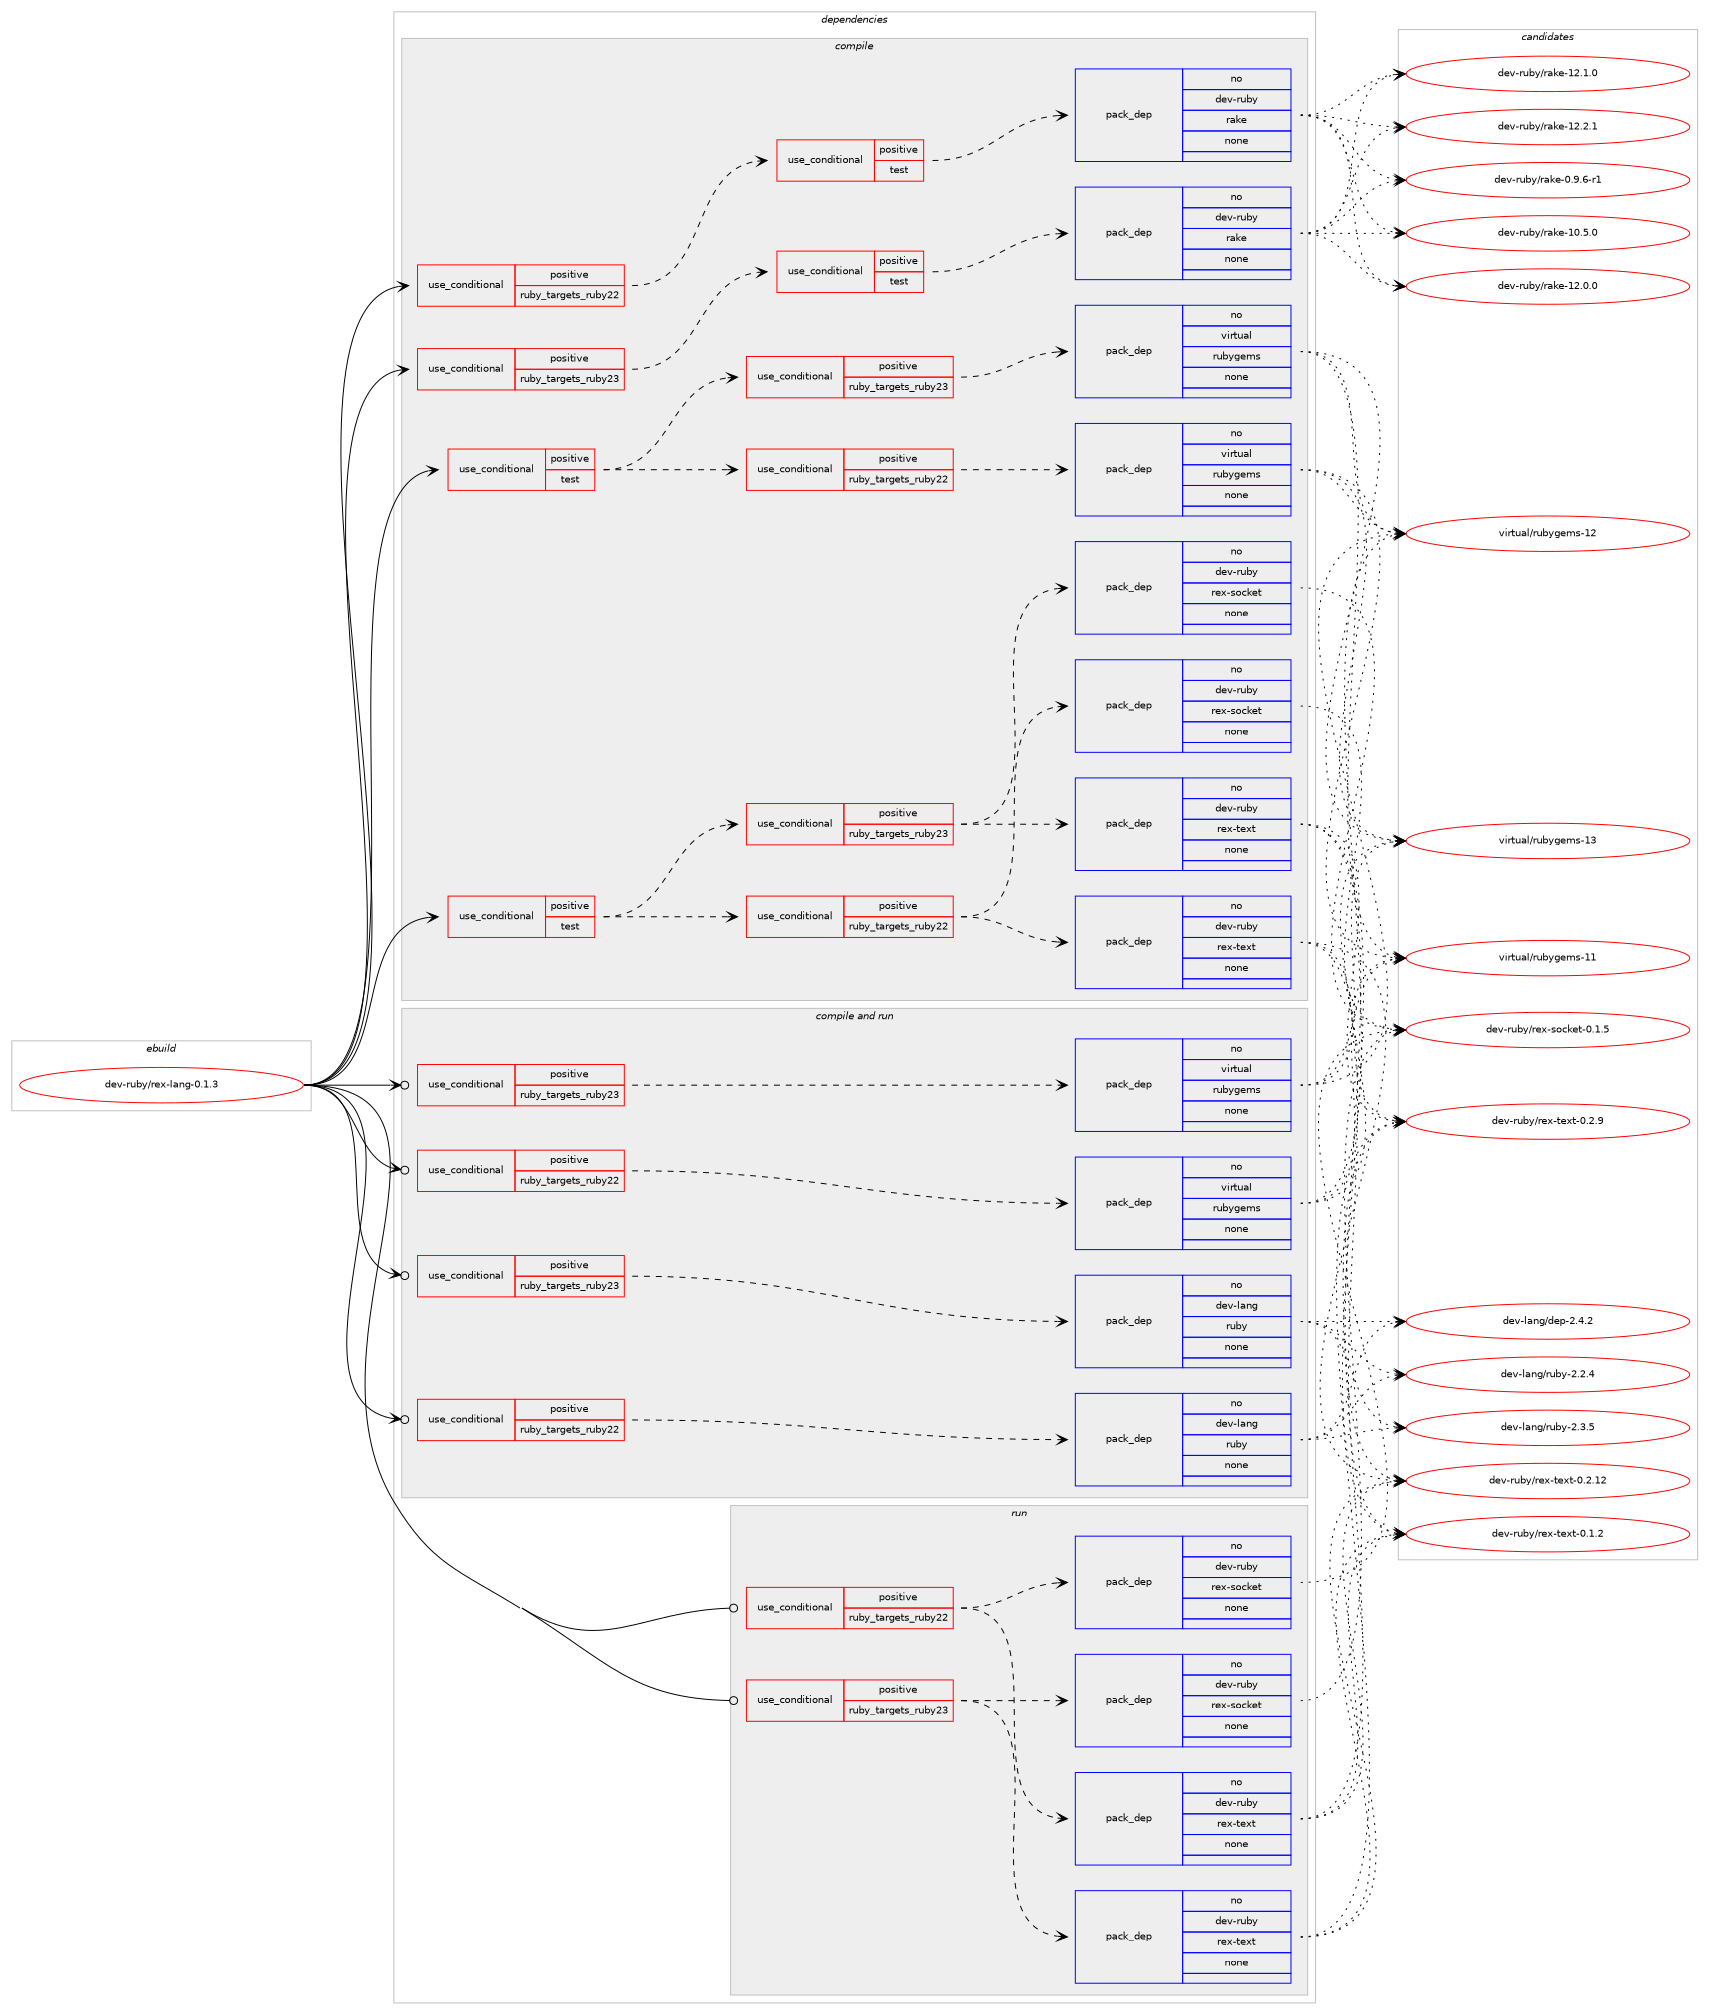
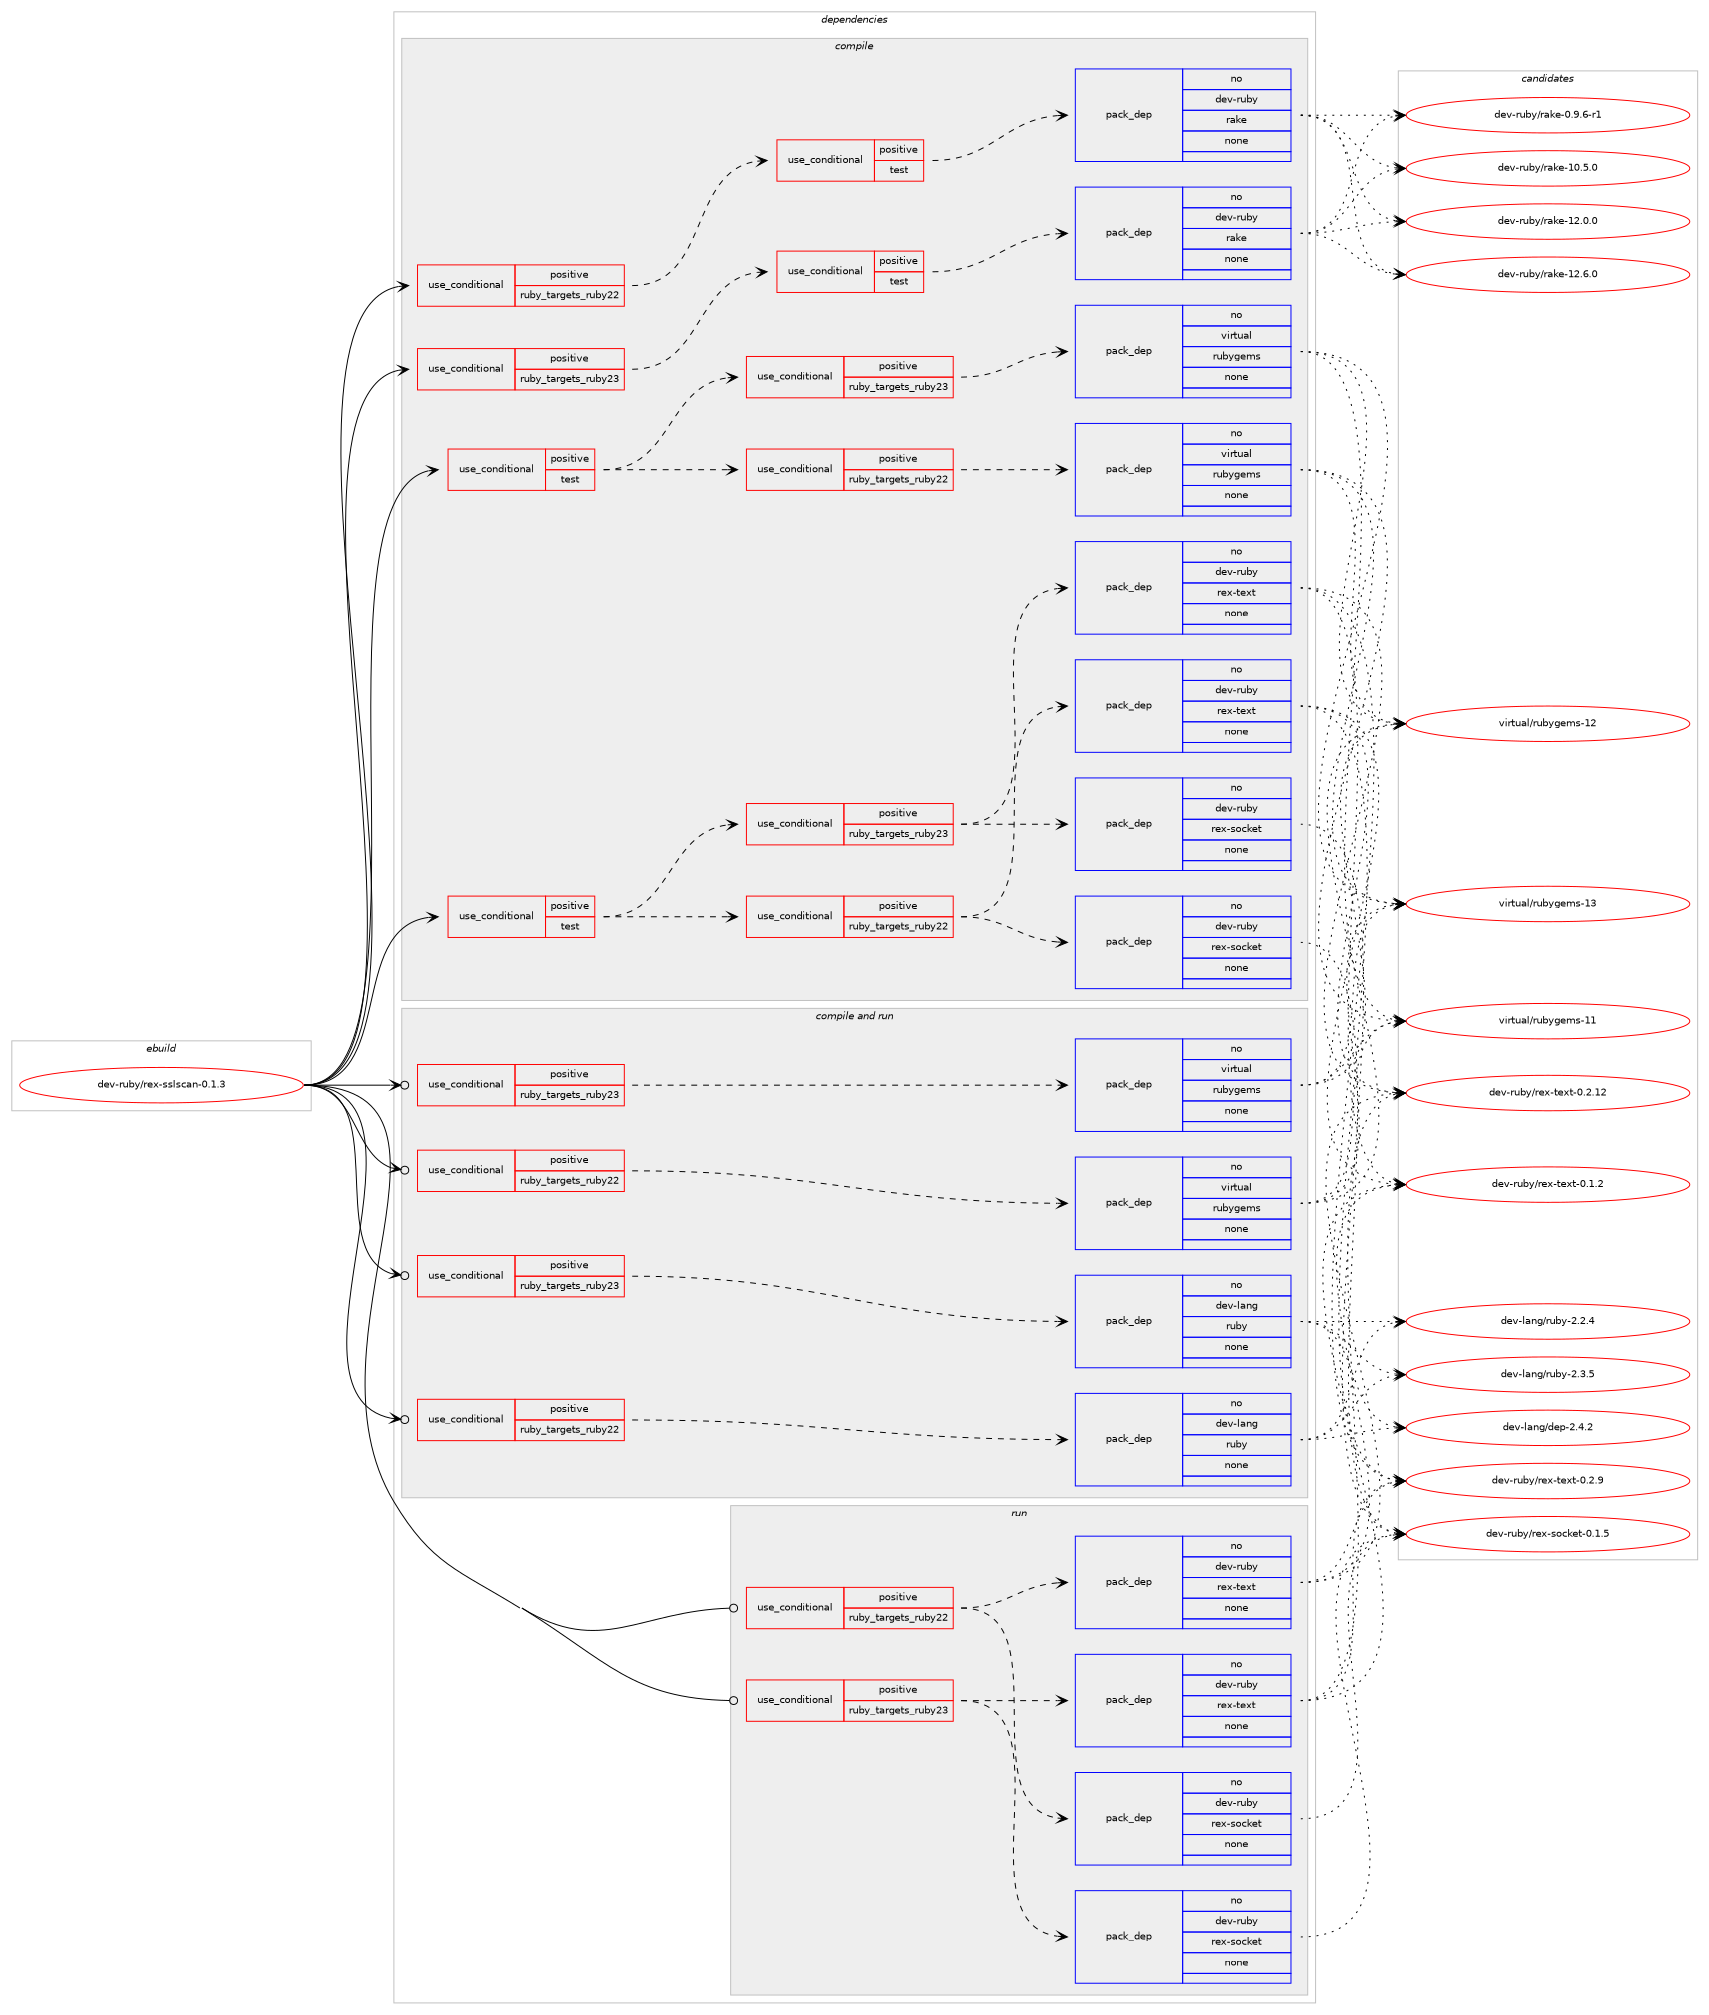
node "dev-ruby/rake-12.1.0": label "dev-ruby/rake-12.1.0" -> "dev-ruby/rake-12.6.0"
node "dev-ruby/rake-12.2.1": removed
node "dev-ruby/rex-lang-0.1.3": label "dev-ruby/rex-lang-0.1.3" -> "dev-ruby/rex-sslscan-0.1.3"
